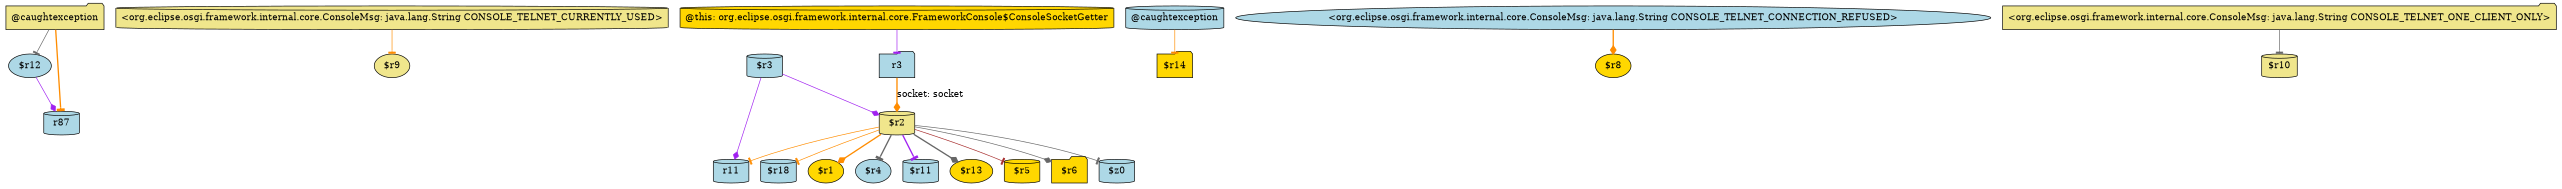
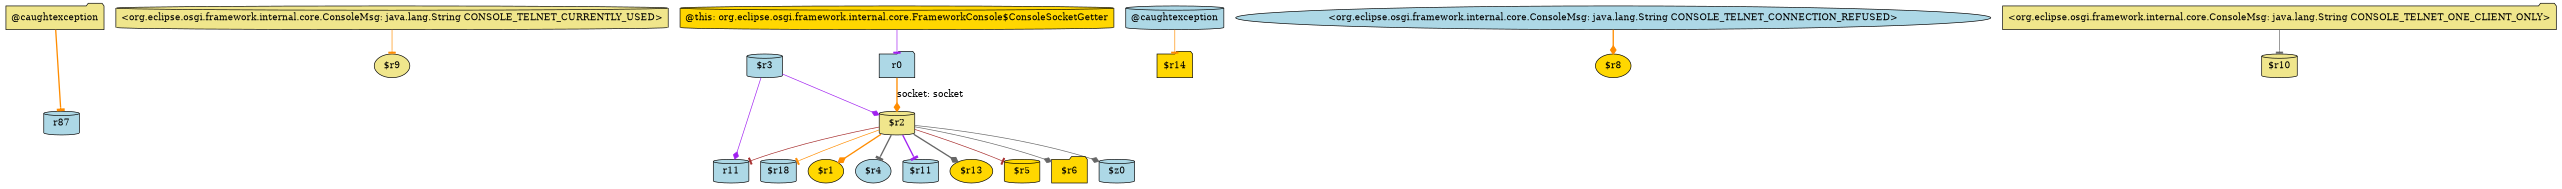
node "$r12": removed
node "r3": label "r3" -> "r0"
edge "$r2" -> "$z0": arrowhead tee -> diamond
edge "$r2" -> "r11": color darkorange -> brown
